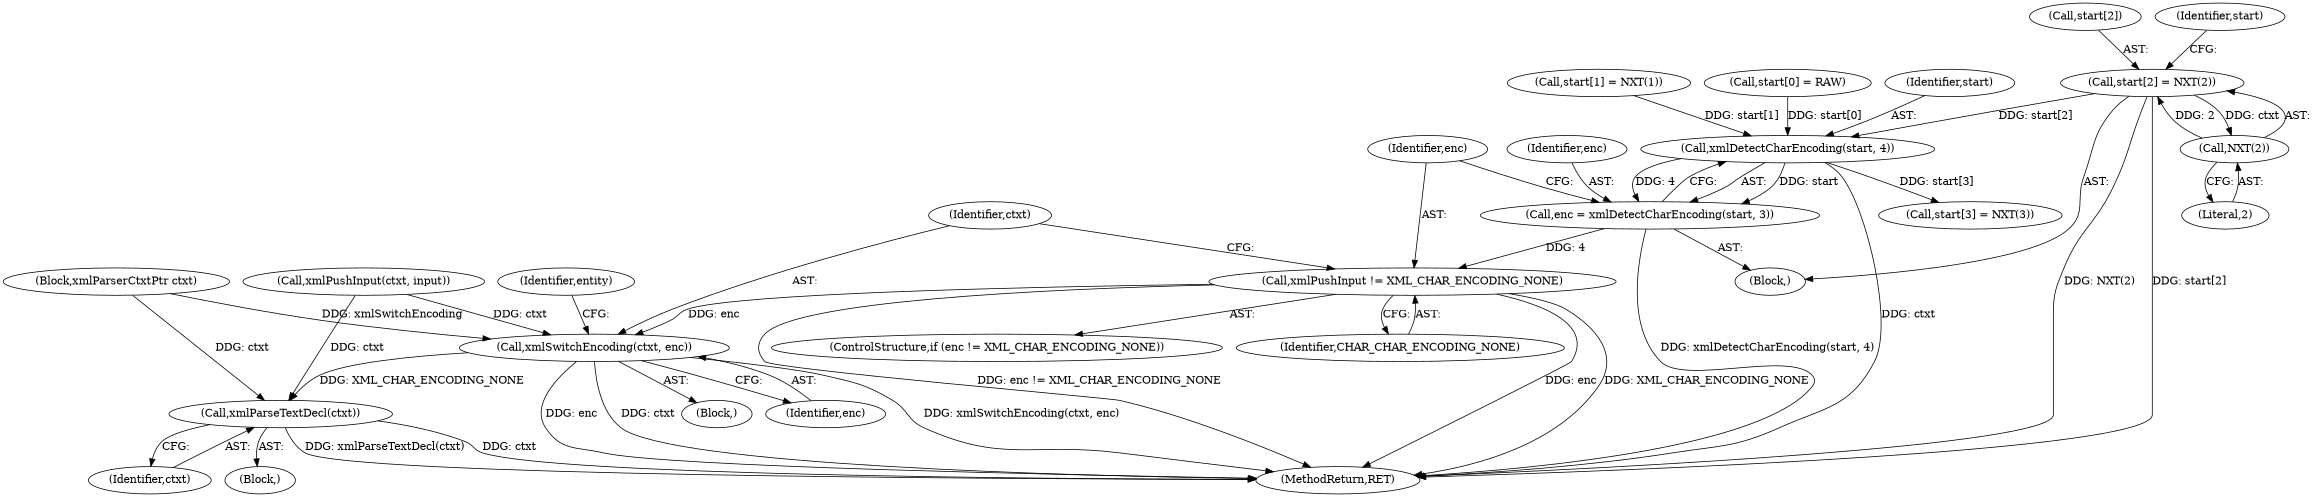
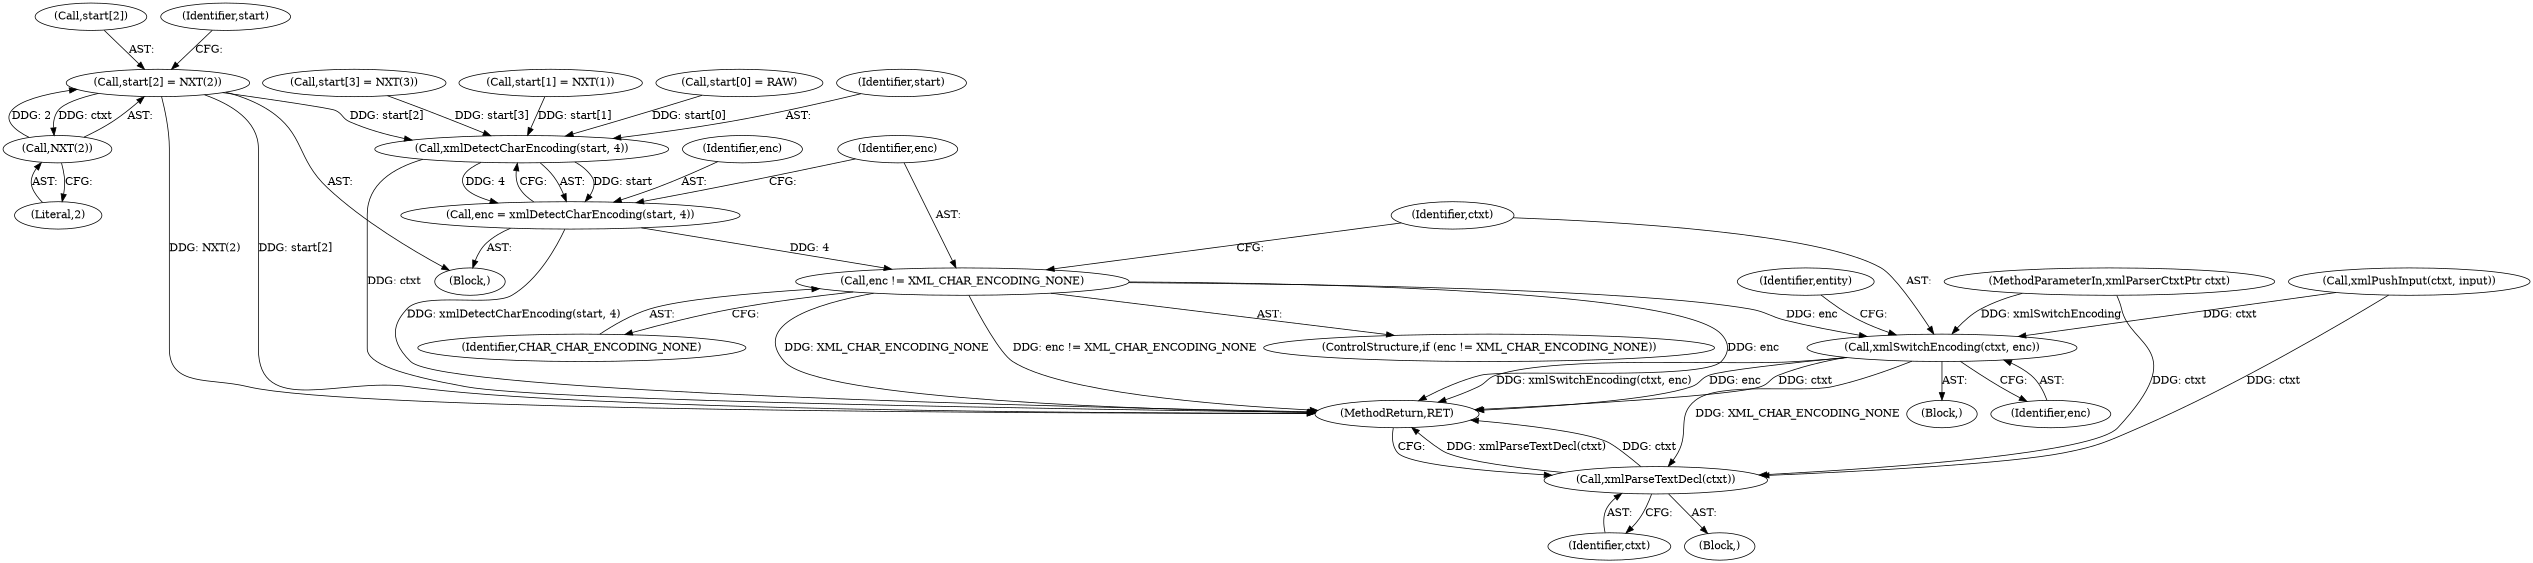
edge "(Call,xmlDetectCharEncoding(start, 4))" -> "(Call,start[3] = NXT(3))": reversed
node "(Call,enc = xmlDetectCharEncoding(start, 3))": label "(Call,enc = xmlDetectCharEncoding(start, 3))" -> "(Call,enc = xmlDetectCharEncoding(start, 4))"
node "(Block,xmlParserCtxtPtr ctxt)": label "(Block,xmlParserCtxtPtr ctxt)" -> "(MethodParameterIn,xmlParserCtxtPtr ctxt)"
node "(Call,xmlPushInput != XML_CHAR_ENCODING_NONE)": label "(Call,xmlPushInput != XML_CHAR_ENCODING_NONE)" -> "(Call,enc != XML_CHAR_ENCODING_NONE)"
edge "(MethodReturn,RET)" -> "(Call,xmlParseTextDecl(ctxt))": added, label "CFG:"
